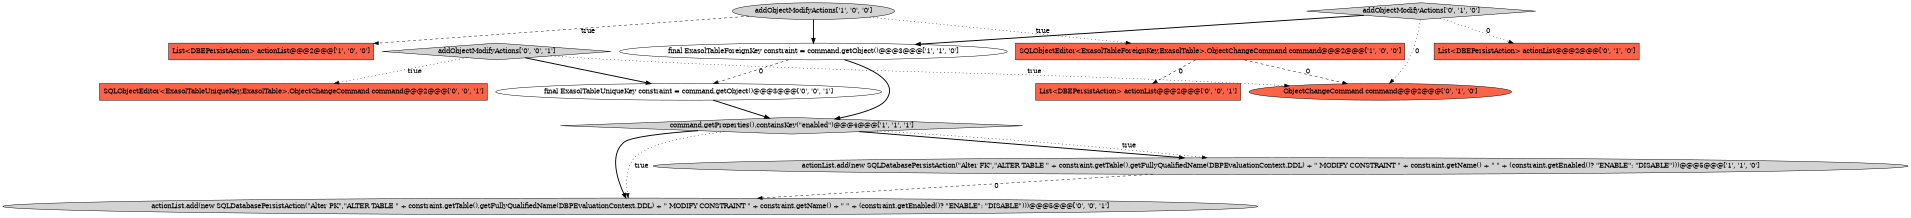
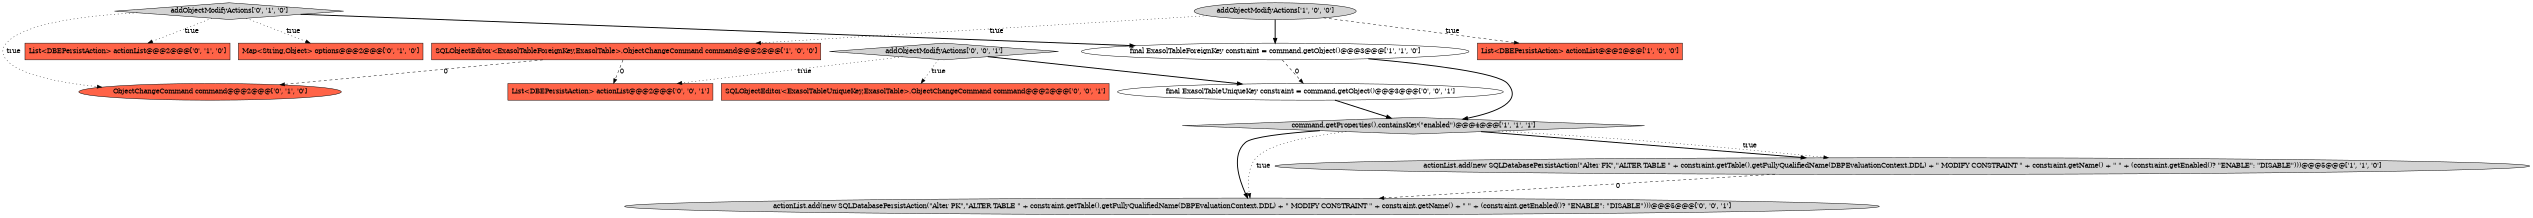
edge "addObjectModifyActions['0', '1', '0']" -> "List<DBEPersistAction> actionList@@@2@@@['0', '1', '0']": label "0" -> "true"
node "Map<String,Object> options@@@2@@@['0', '1', '0']": added
edge "addObjectModifyActions['0', '1', '0']" -> "ObjectChangeCommand command@@@2@@@['0', '1', '0']": label "0" -> "true"
edge "addObjectModifyActions['0', '0', '1']" -> "ObjectChangeCommand command@@@2@@@['0', '1', '0']": now "addObjectModifyActions['0', '0', '1']" -> "List<DBEPersistAction> actionList@@@2@@@['0', '0', '1']"
